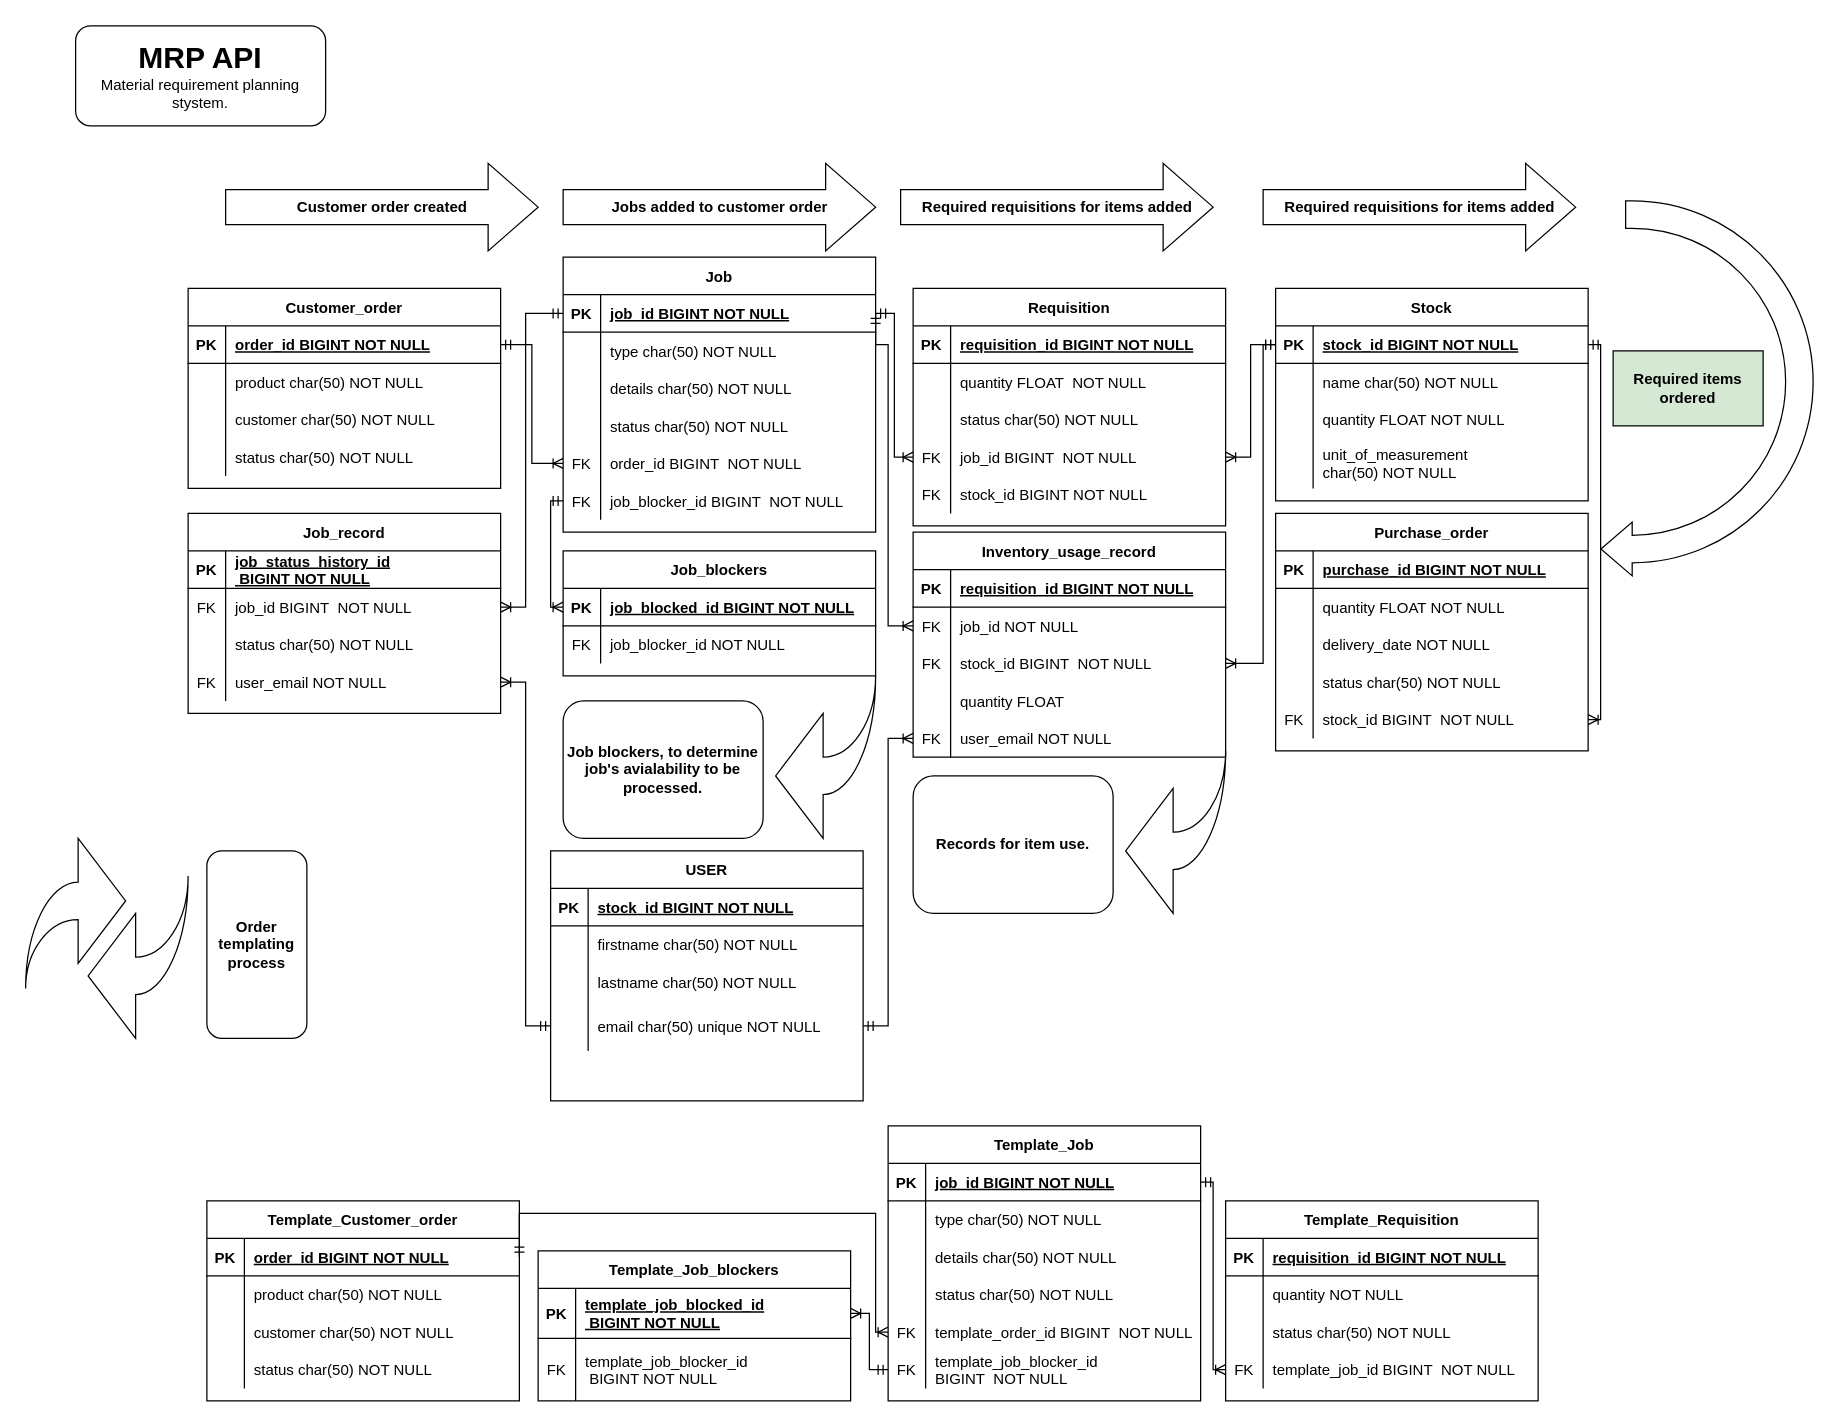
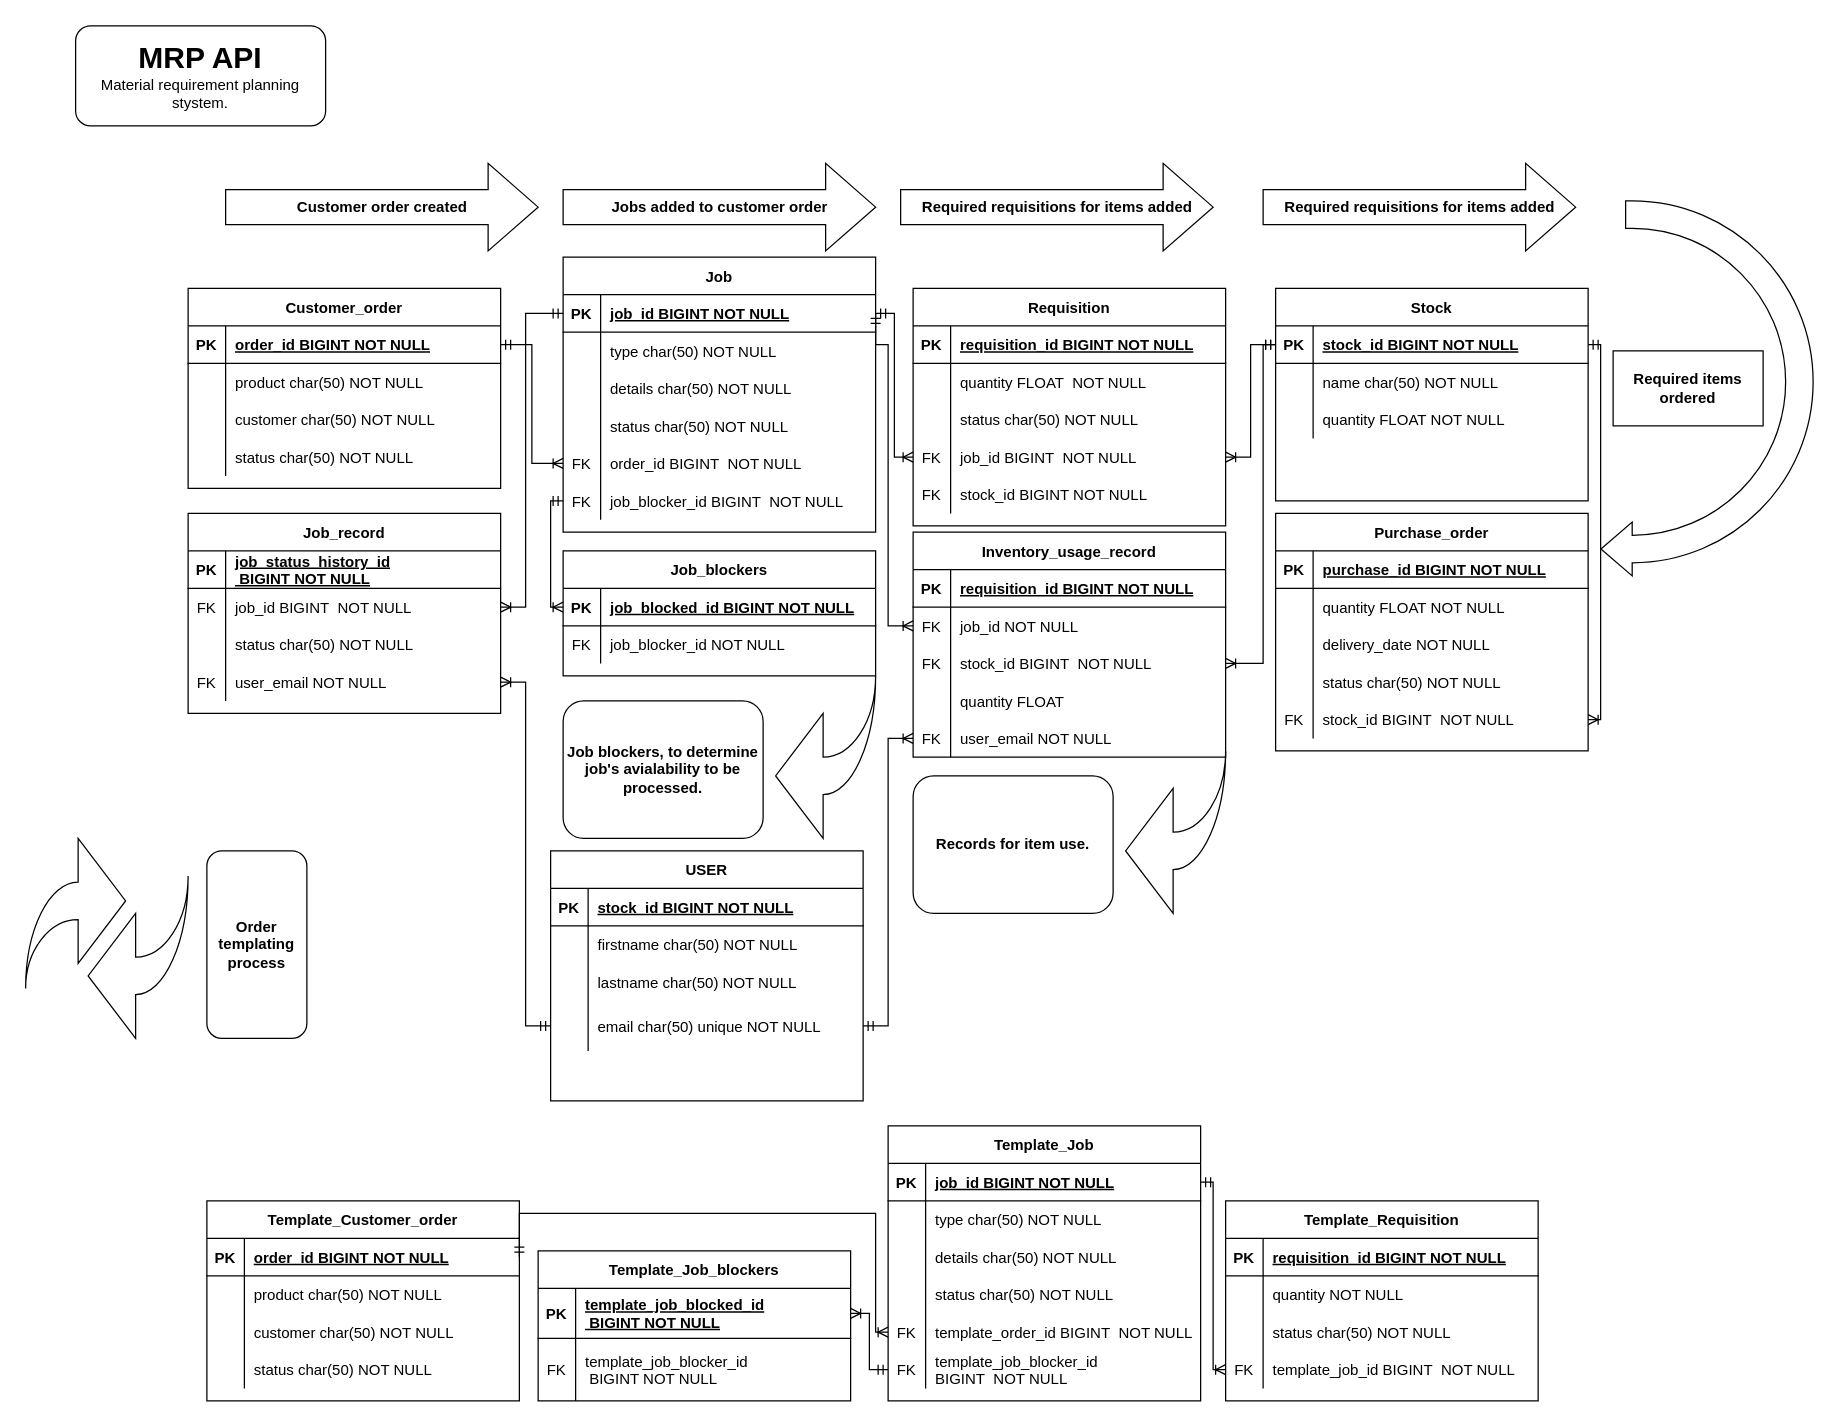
node "Required items ordered": fillcolor #d5e8d4 -> #ffffff
node "unit_of_measurement char(50) NOT NULL": removed
